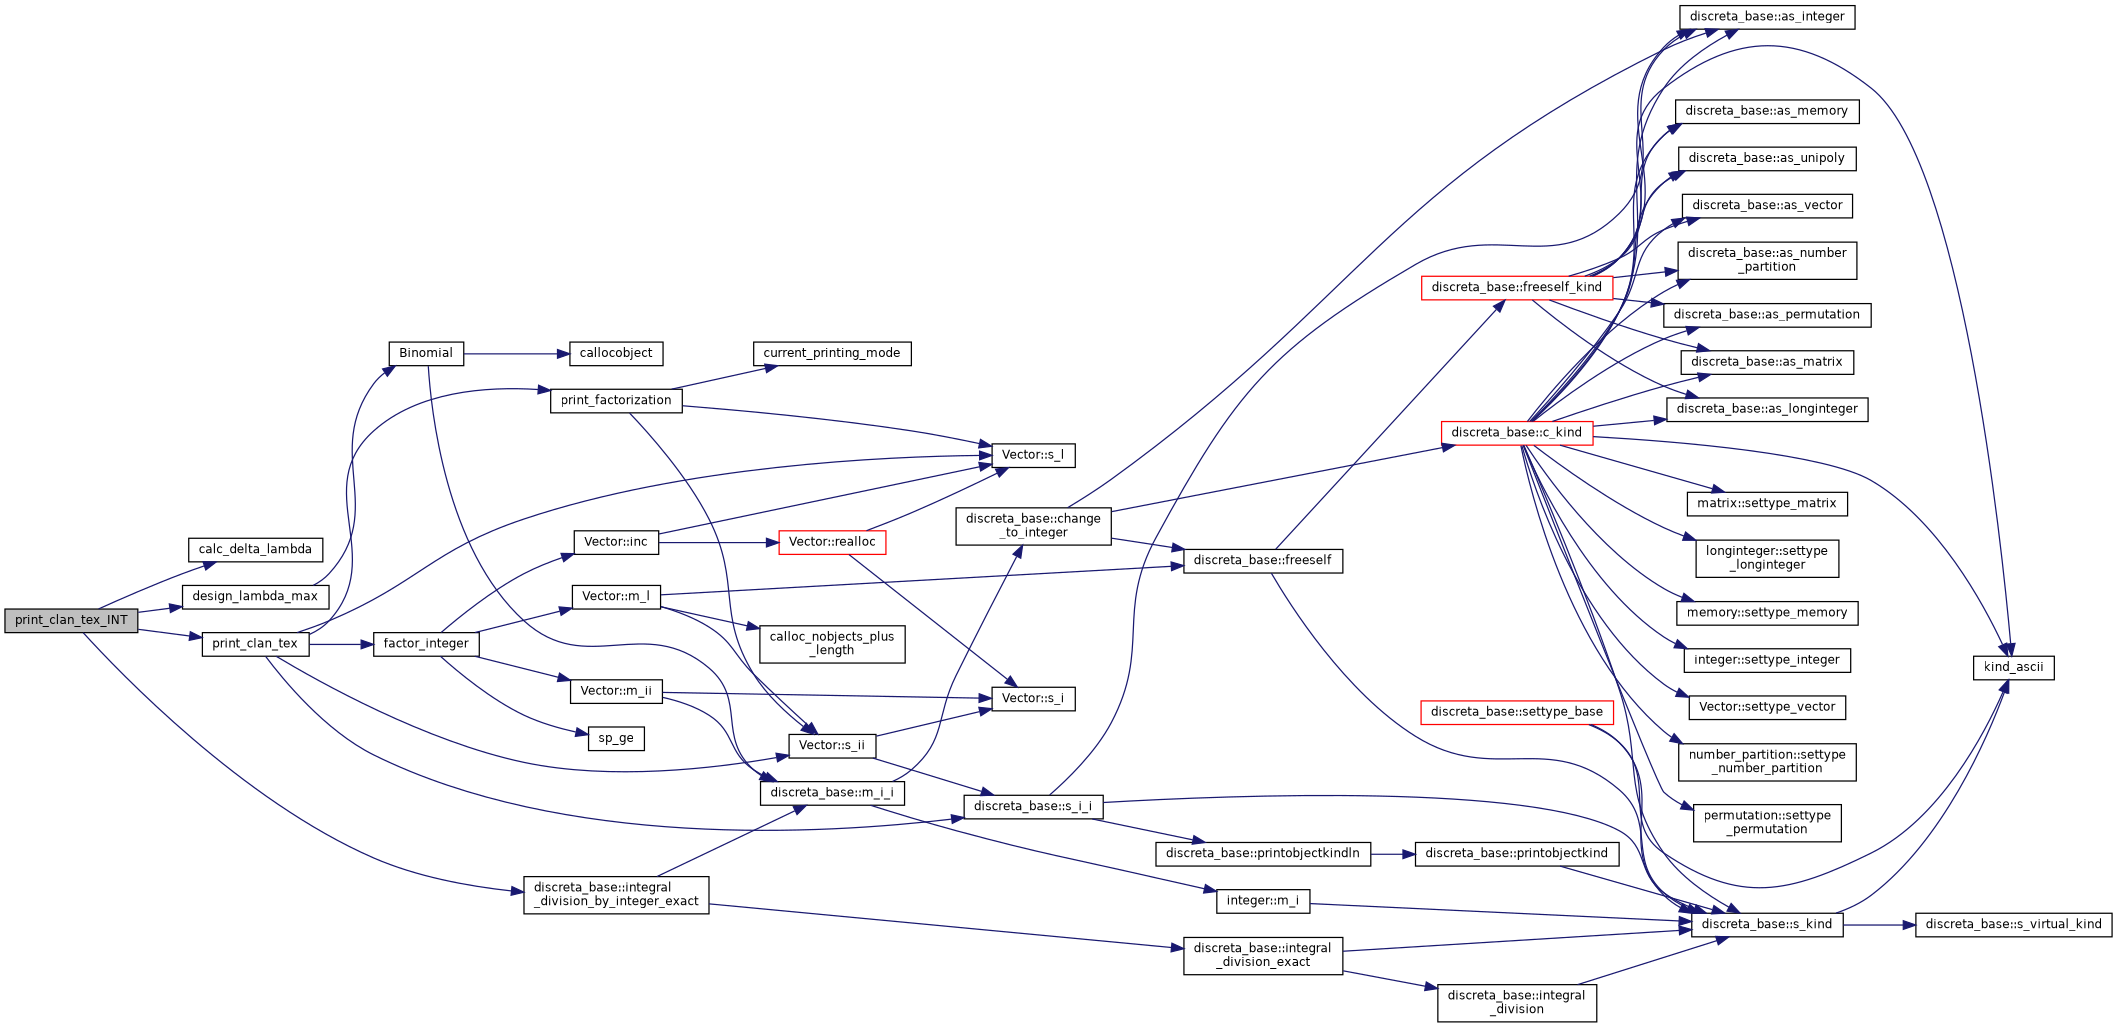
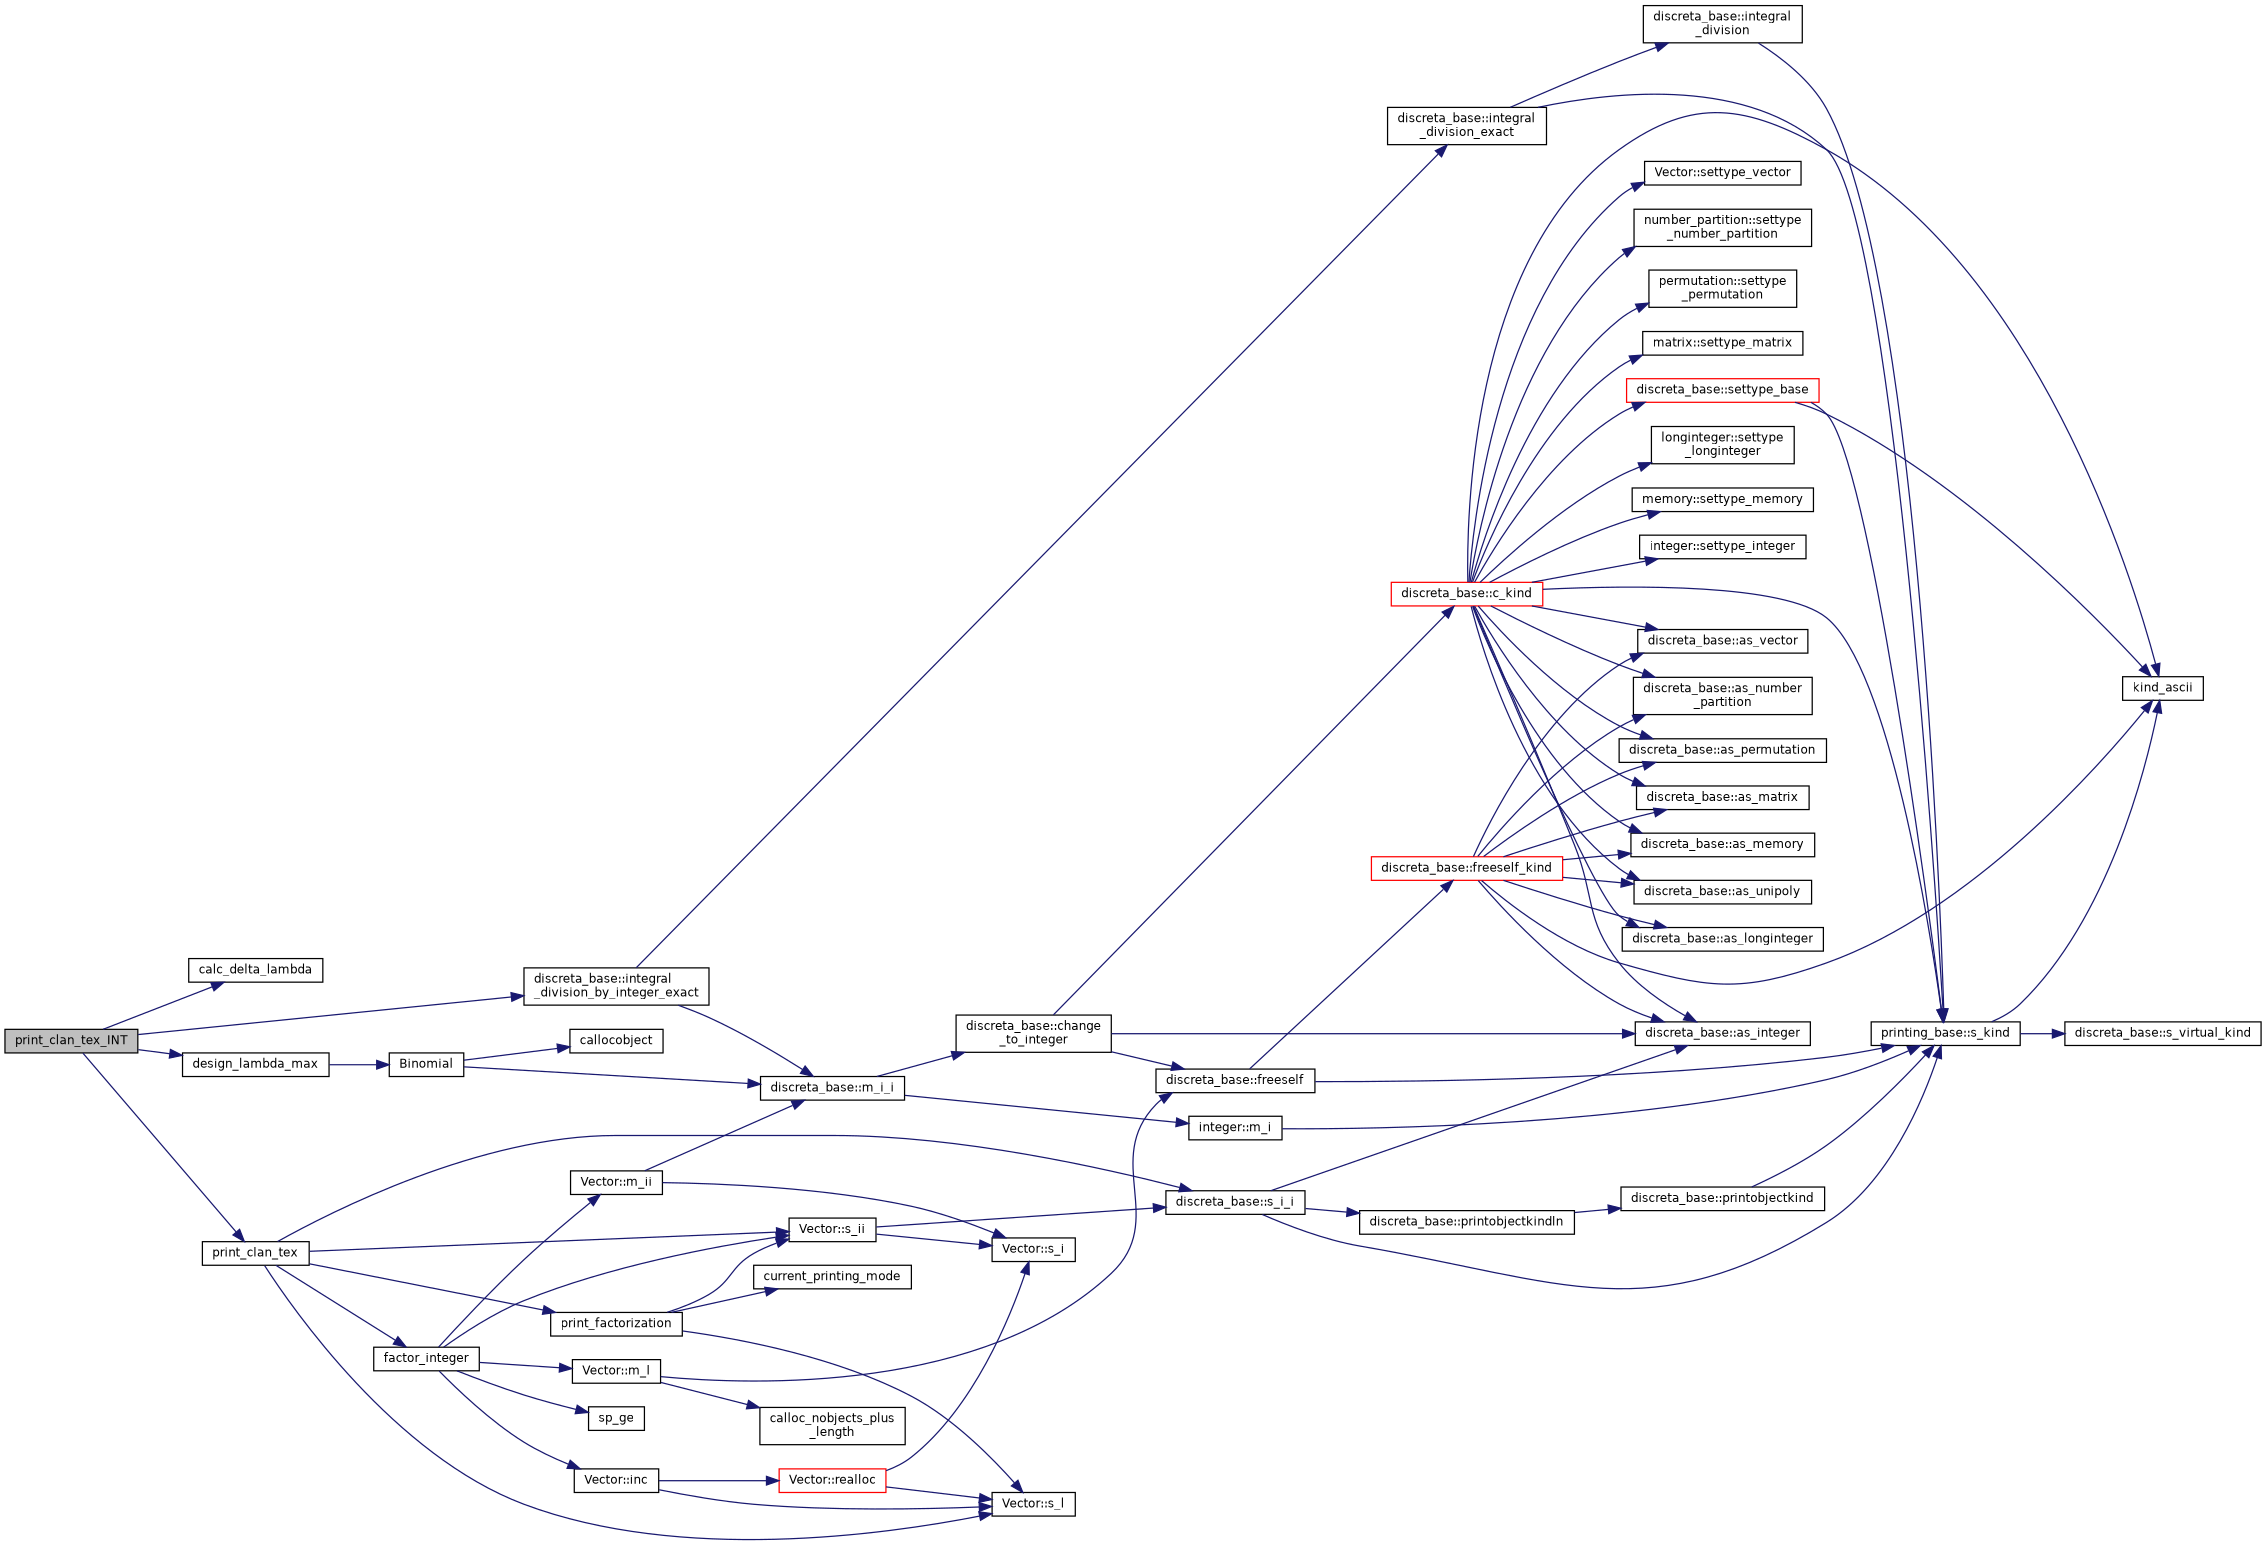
edge "discreta_base::c_kind" -> "discreta_base::settype_base": added
edge "Vector::m_l" -> "Vector::s_ii": now "factor_integer" -> "Vector::s_ii"
node "discreta_base::s_kind": label "discreta_base::s_kind" -> "printing_base::s_kind"
